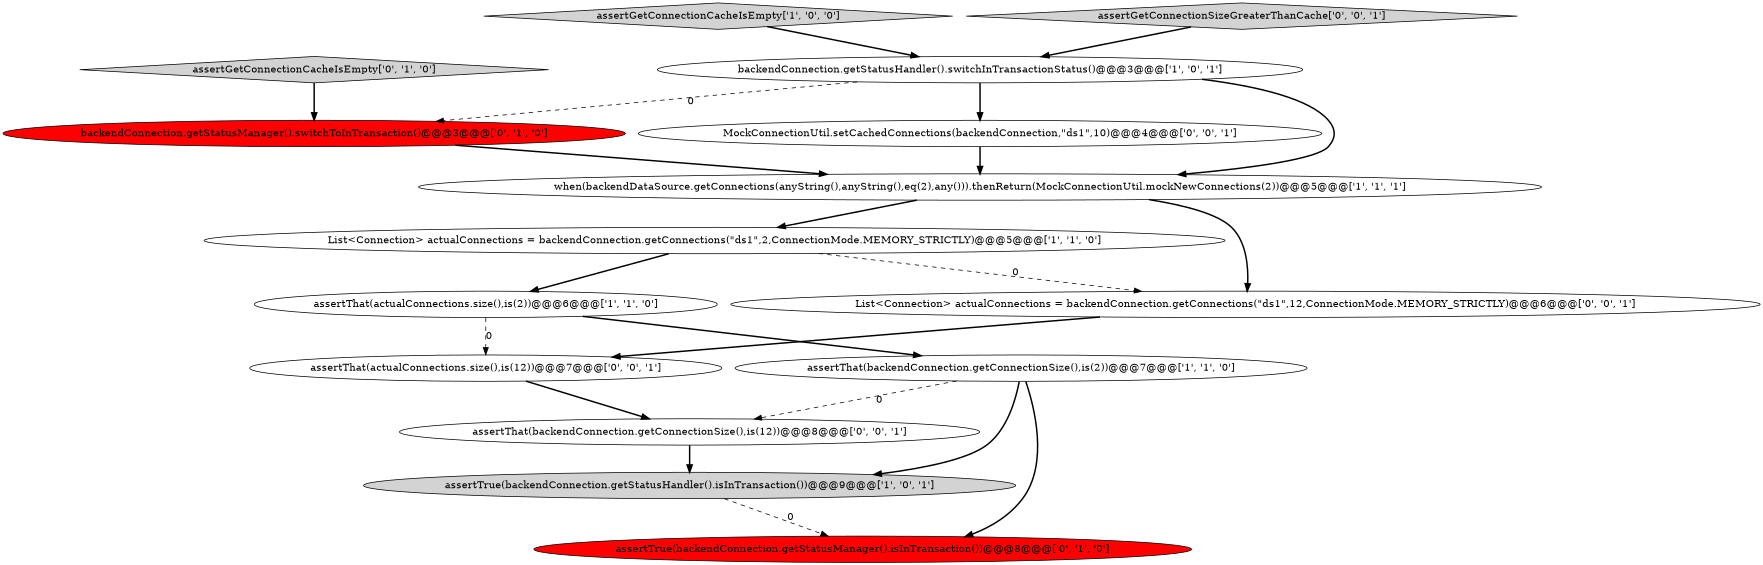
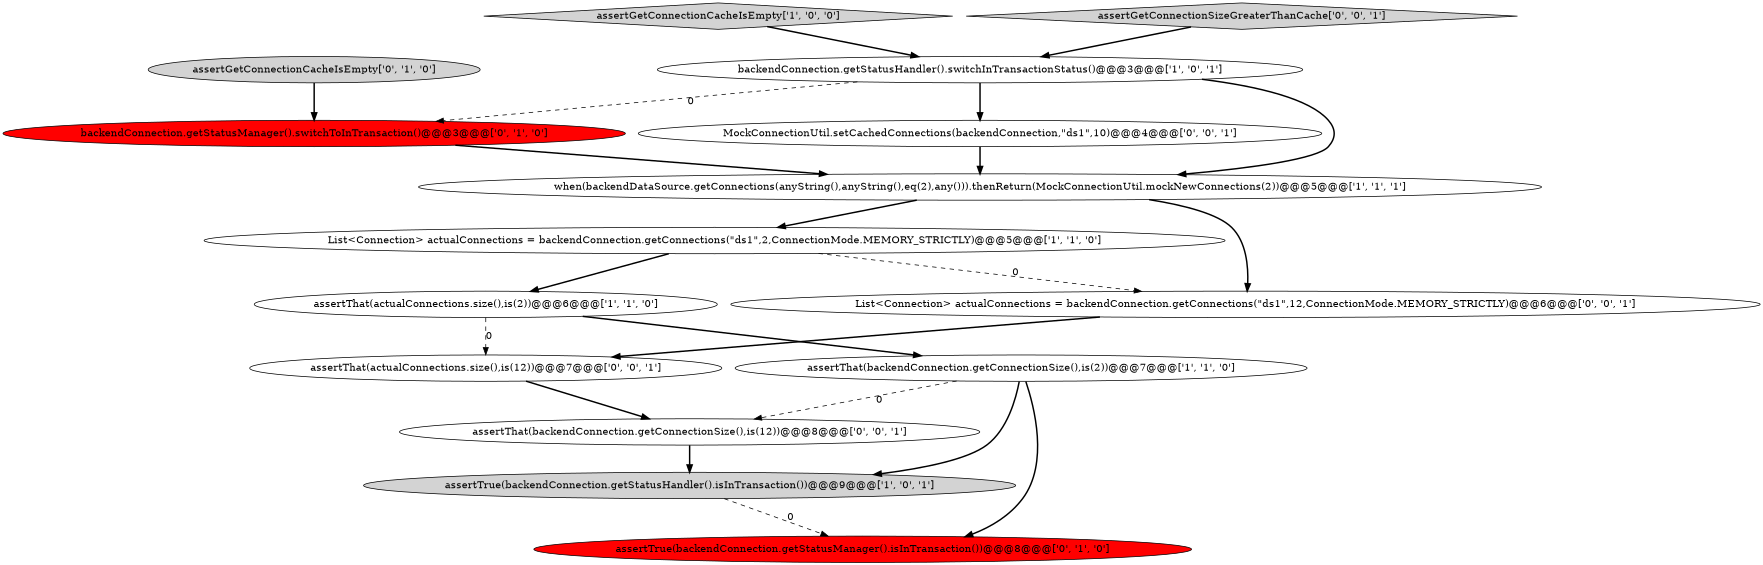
node "assertGetConnectionCacheIsEmpty['0', '1', '0']": shape diamond -> ellipse
